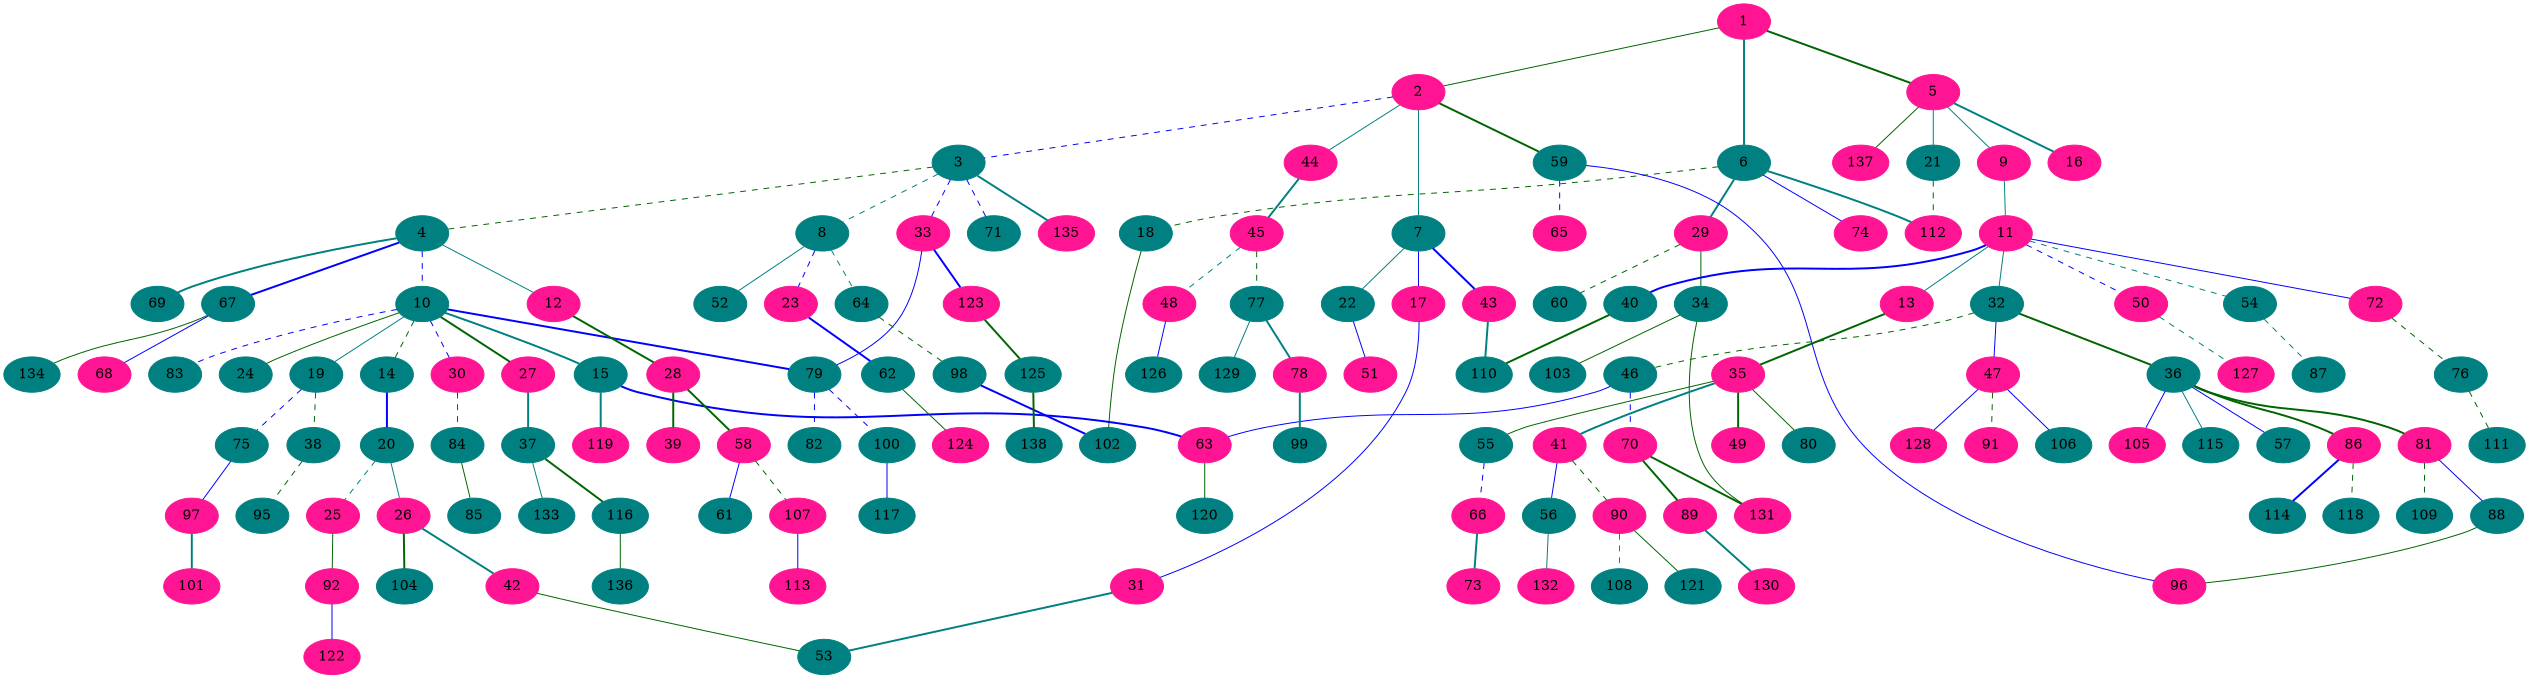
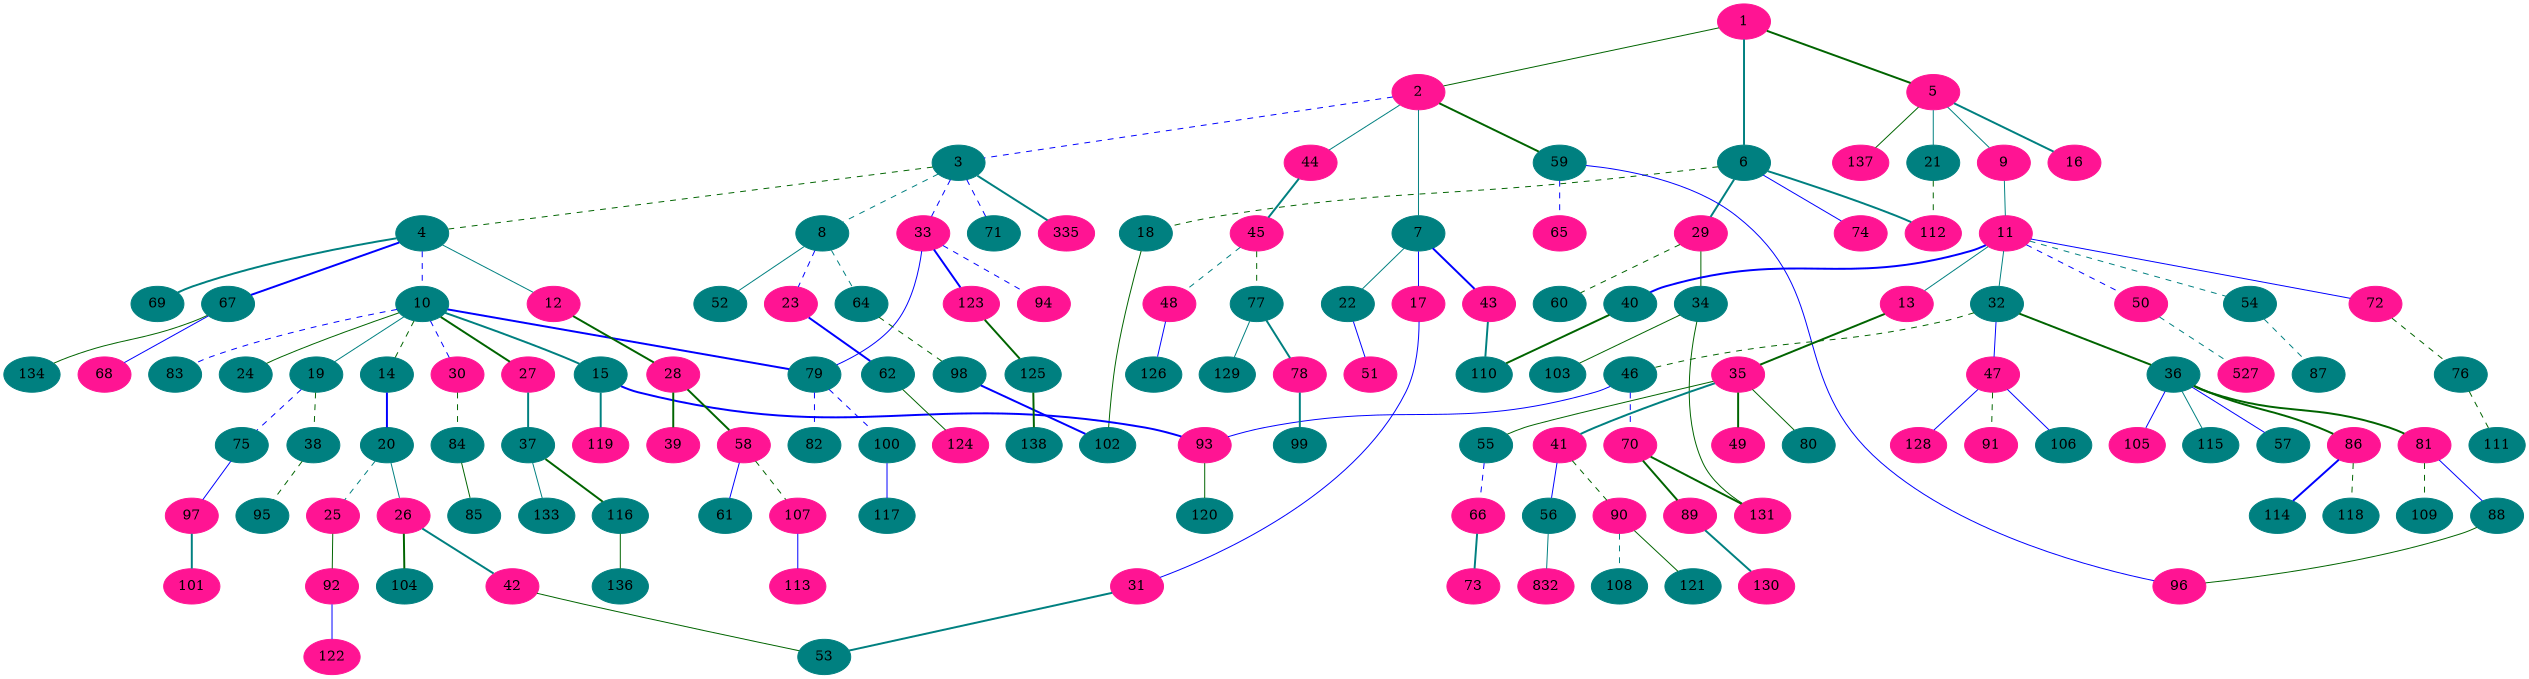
node "135": label "135" -> "335"
node "94": added
node "127": label "127" -> "527"
node "63": label "63" -> "93"
node "132": label "132" -> "832"
